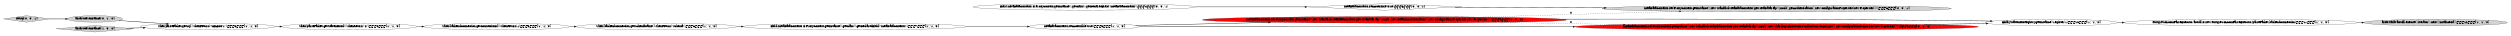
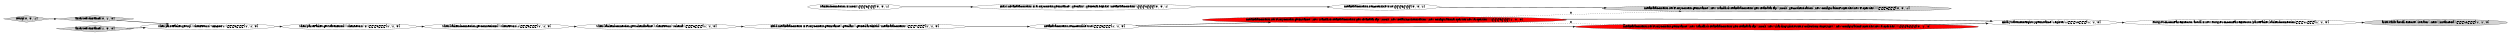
node "backendConnection = mock()@@@3@@@['0', '0', '1']": added
node "metaDataContexts.setAccessible(true)@@@5@@@['0', '0', '1']": shape diamond -> ellipse
node "assertNewInstance['0', '1', '0']": shape ellipse -> diamond
